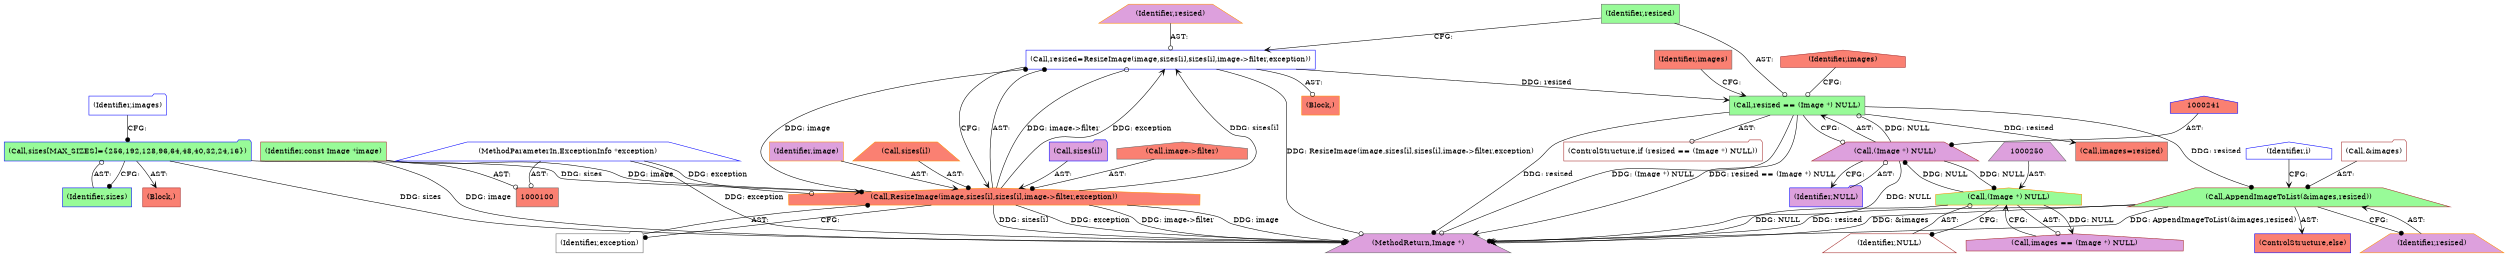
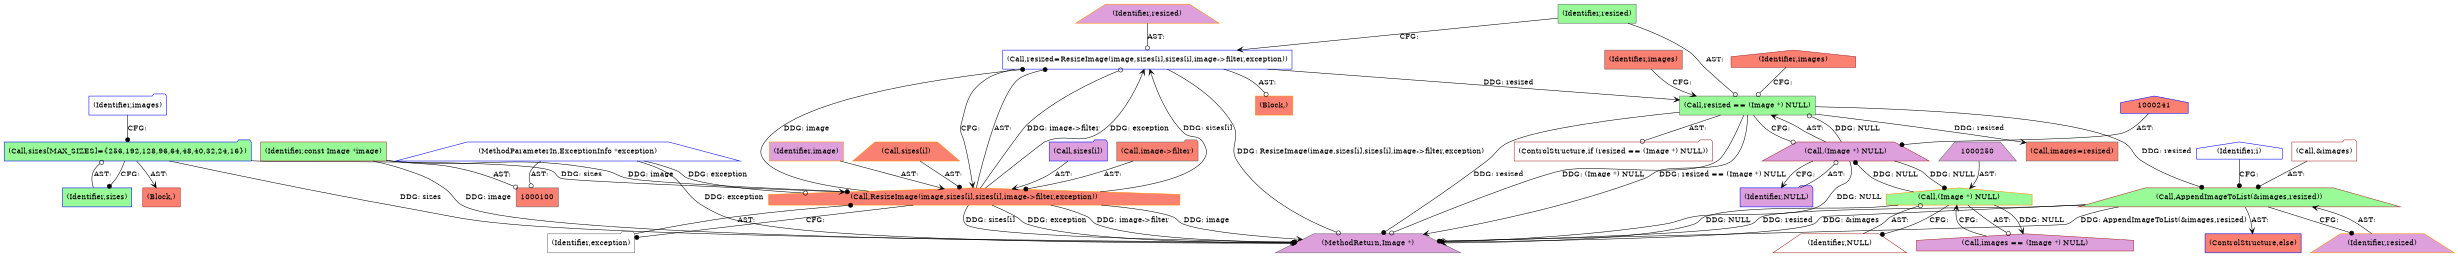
node "(Call,image->filter)": shape house -> folder
edge "(Identifier,i)" -> "(Call,AppendImageToList(&images,resized))": arrowhead vee -> dot
